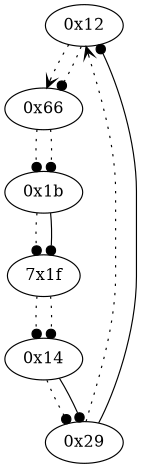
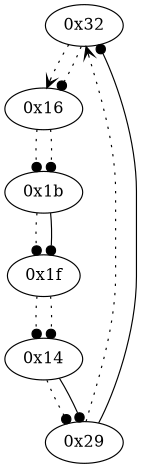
node "0x12": label "0x12" -> "0x32"
node "0x66": label "0x66" -> "0x16"
node "7x1f": label "7x1f" -> "0x1f"
